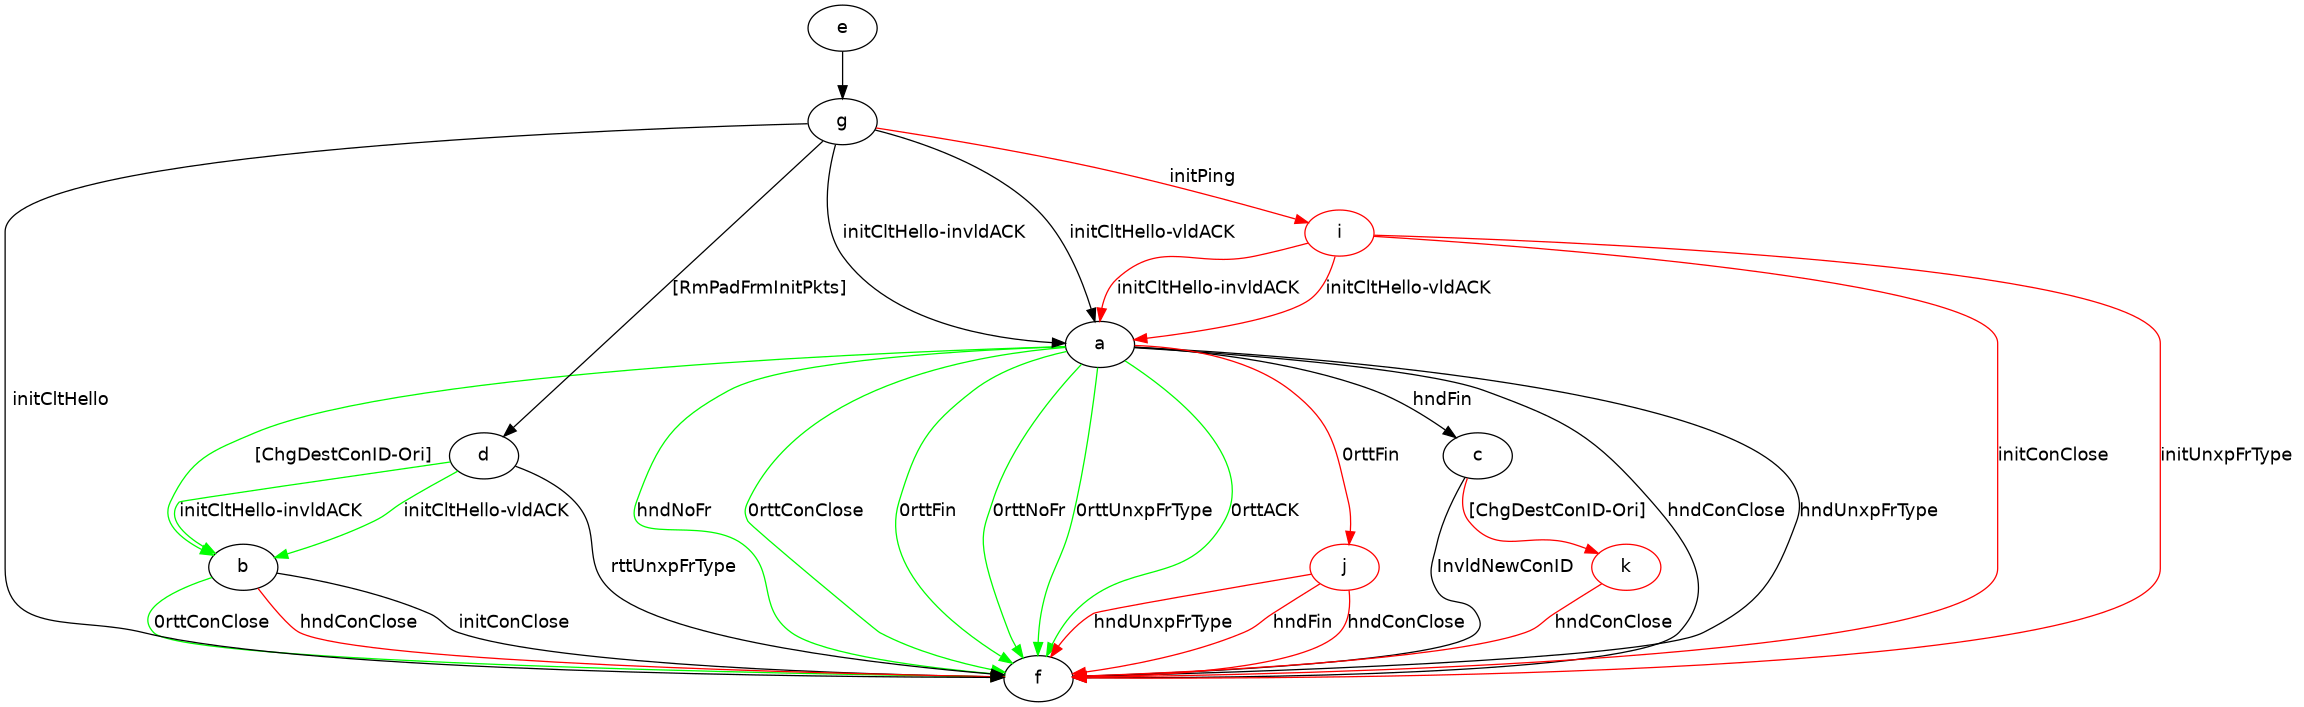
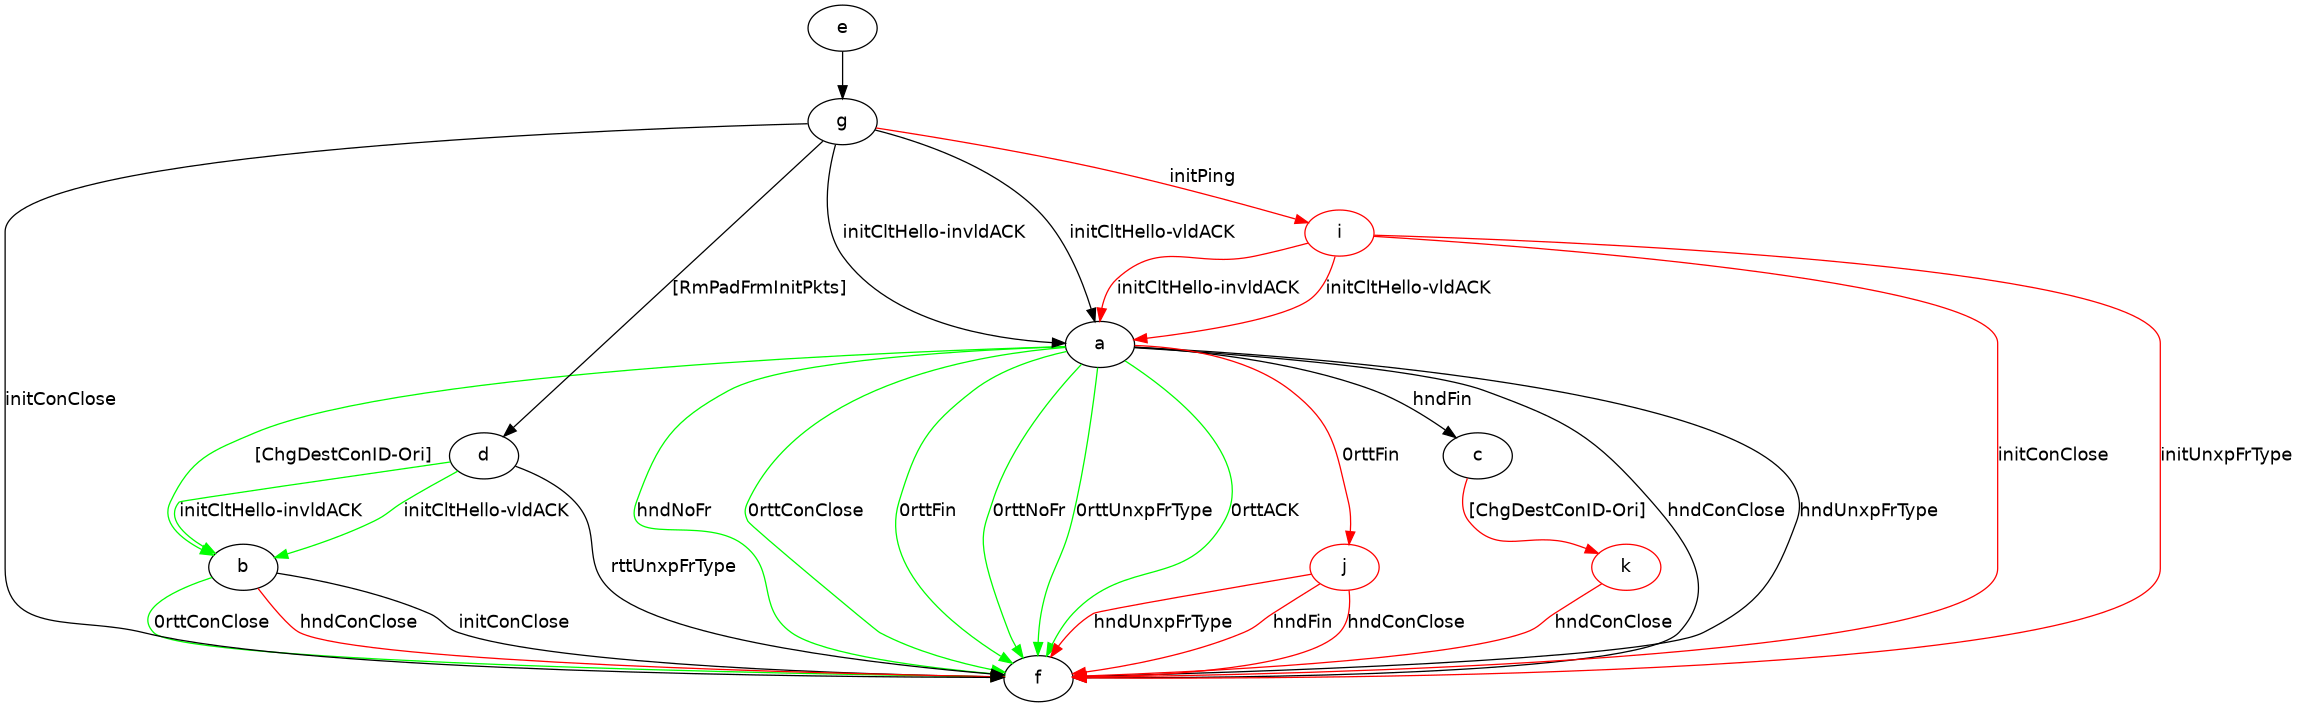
edge "g" -> "f": label "initCltHello " -> "initConClose "
edge "c" -> "f": removed, label "InvldNewConID"
